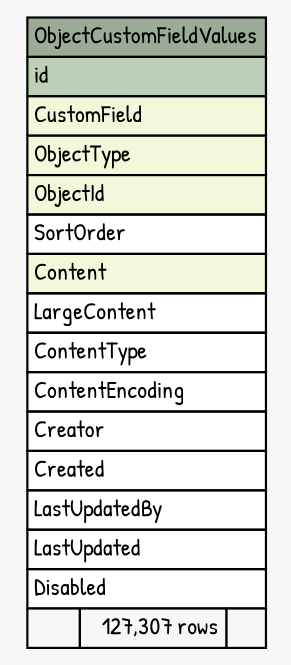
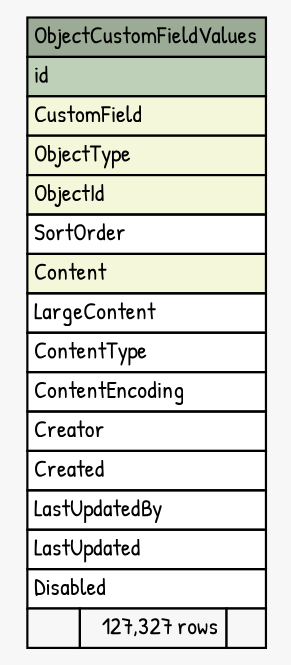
node "ObjectCustomFieldValues": text "127,307 rows" -> "127,327 rows"
